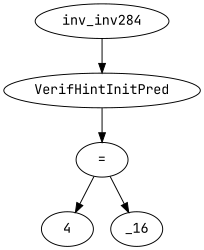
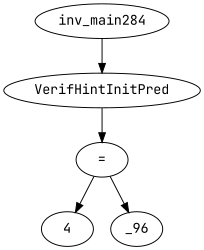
node "inv_inv284": label "inv_inv284" -> "inv_main284"
node "_16": label "_16" -> "_96"
